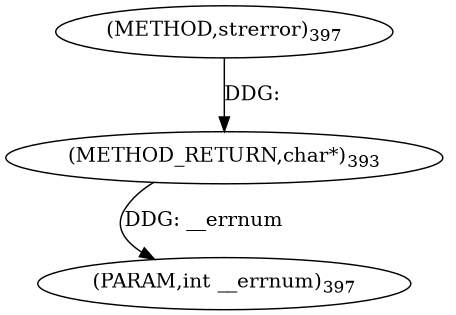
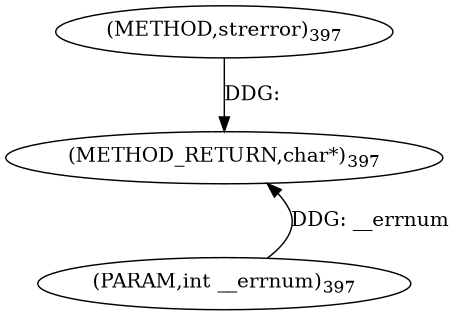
node "(METHOD_RETURN,char*)": text "393" -> "397"
edge "(METHOD_RETURN,char*)" -> "(PARAM,int __errnum)": reversed
